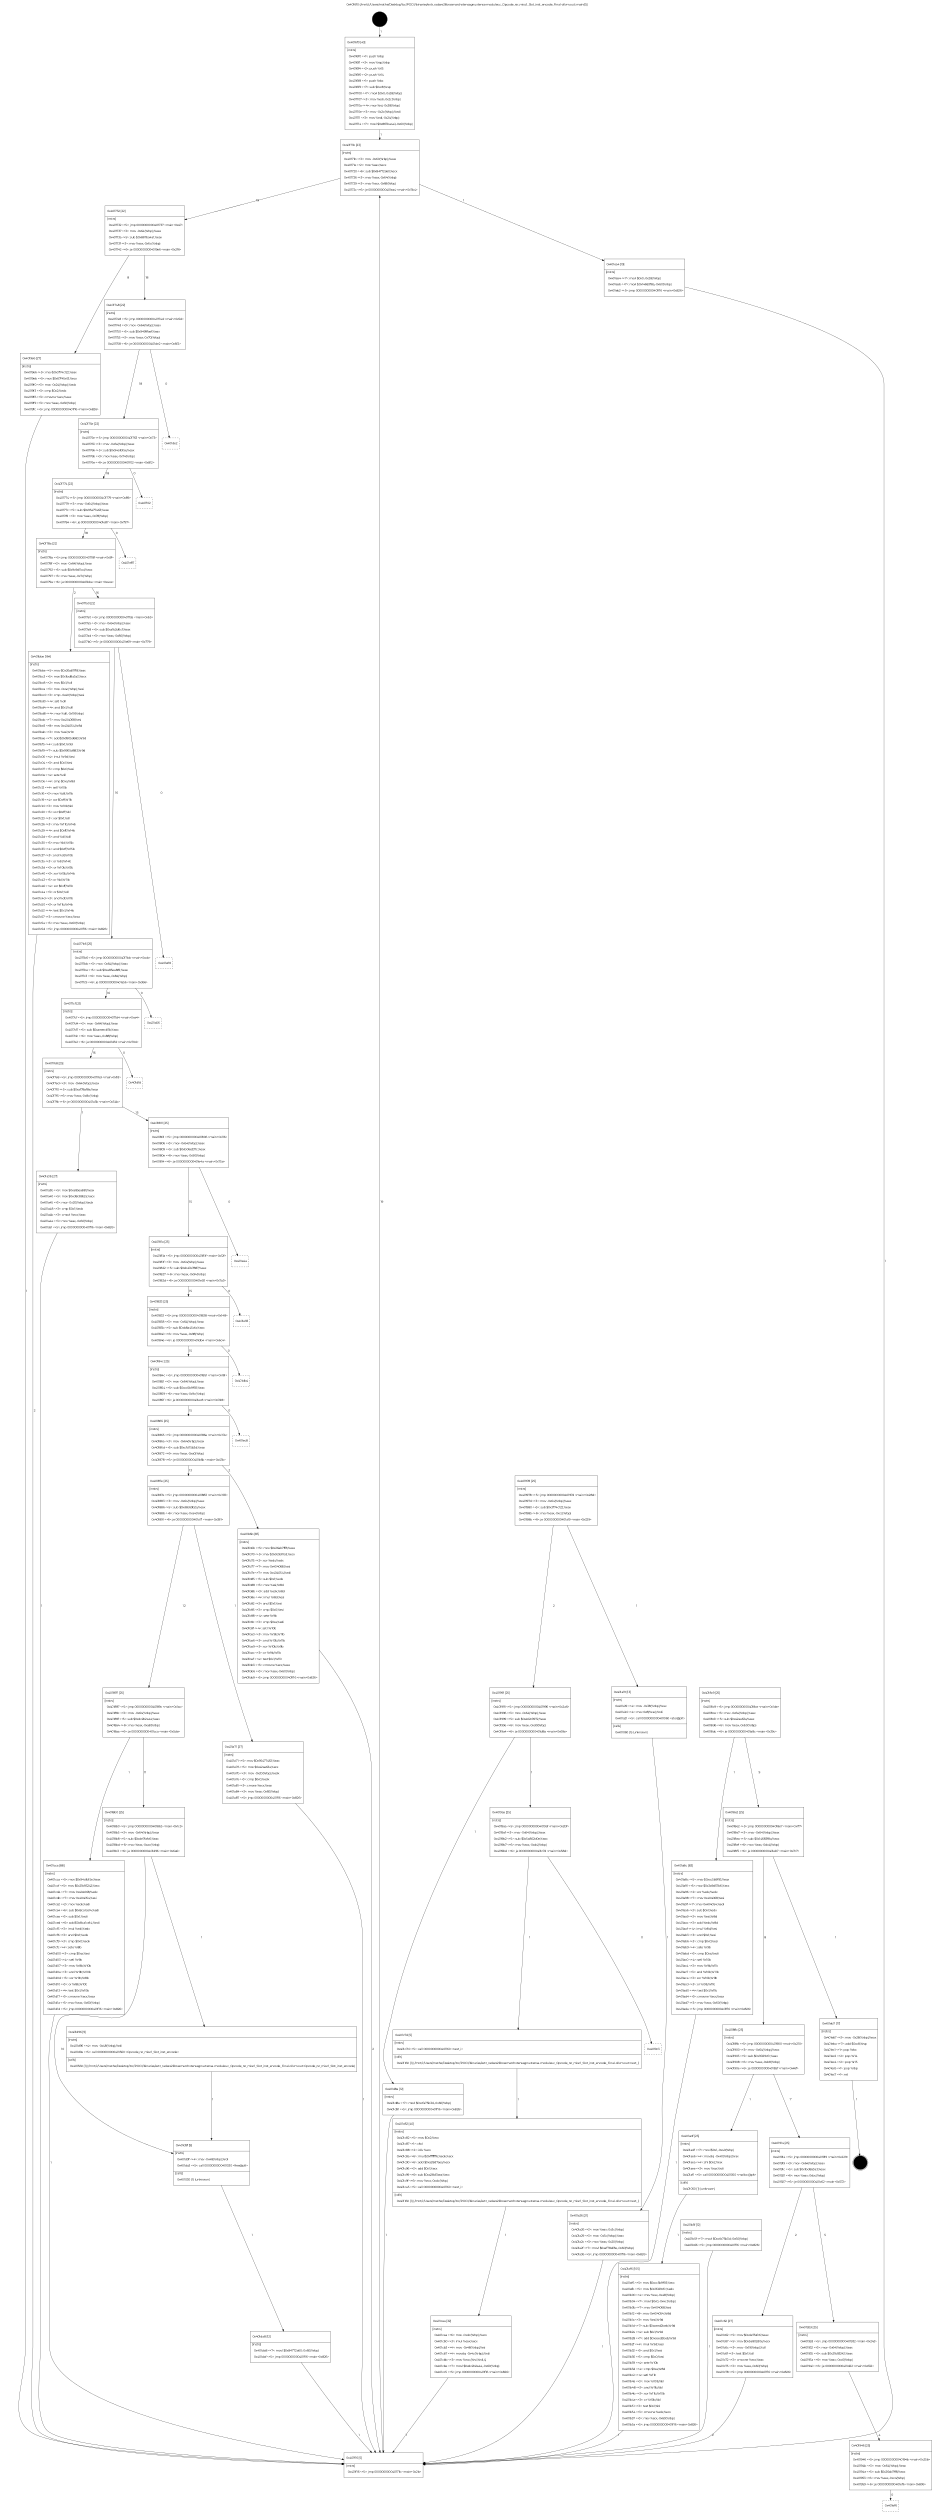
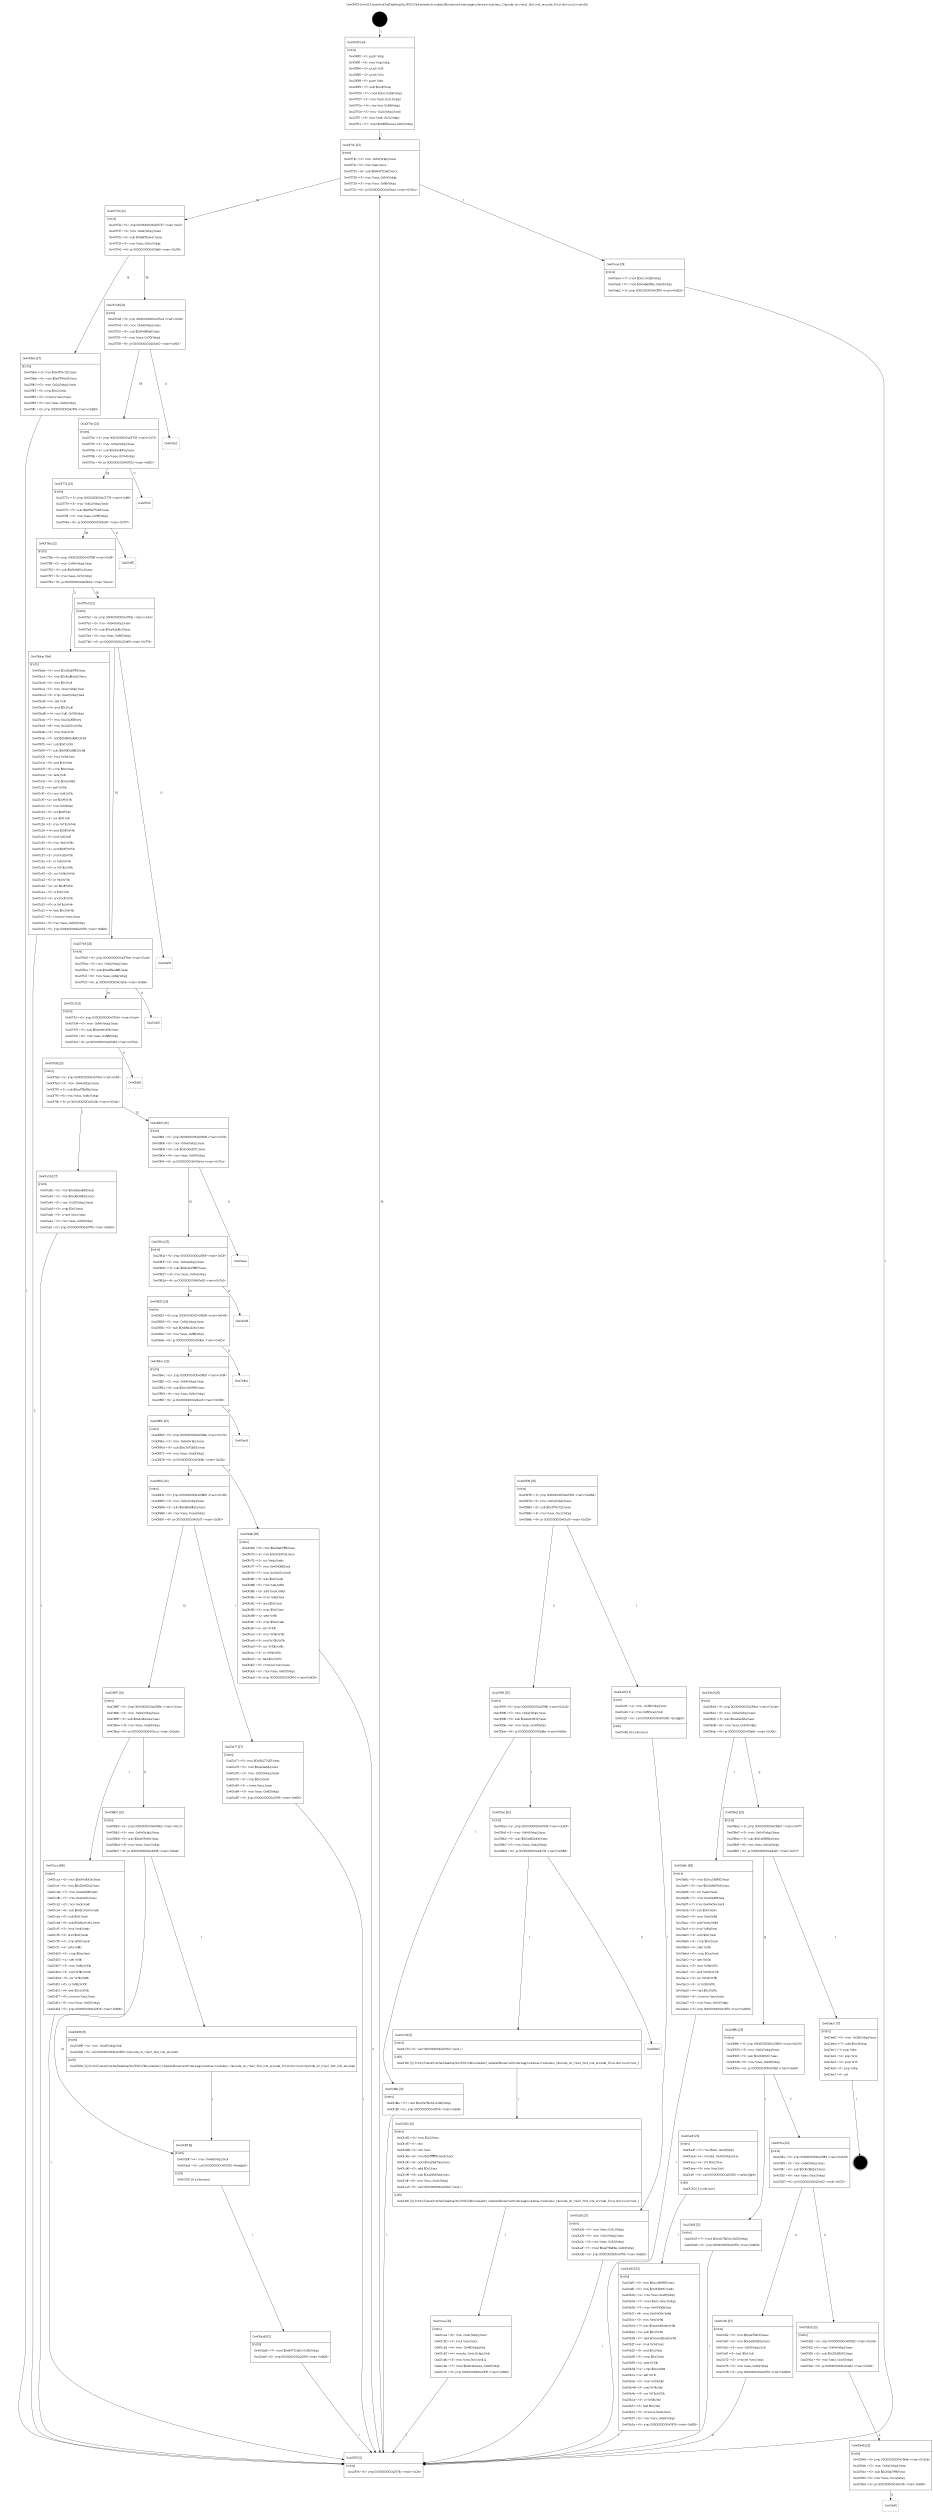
edge "0x4017cf [25]" -> "0x4017e8 [25]": removed, label "16"
edge "0x4018fb [25]" -> "0x401adf [23]": now "0x4018fb [25]" -> "0x401b5f [12]"
